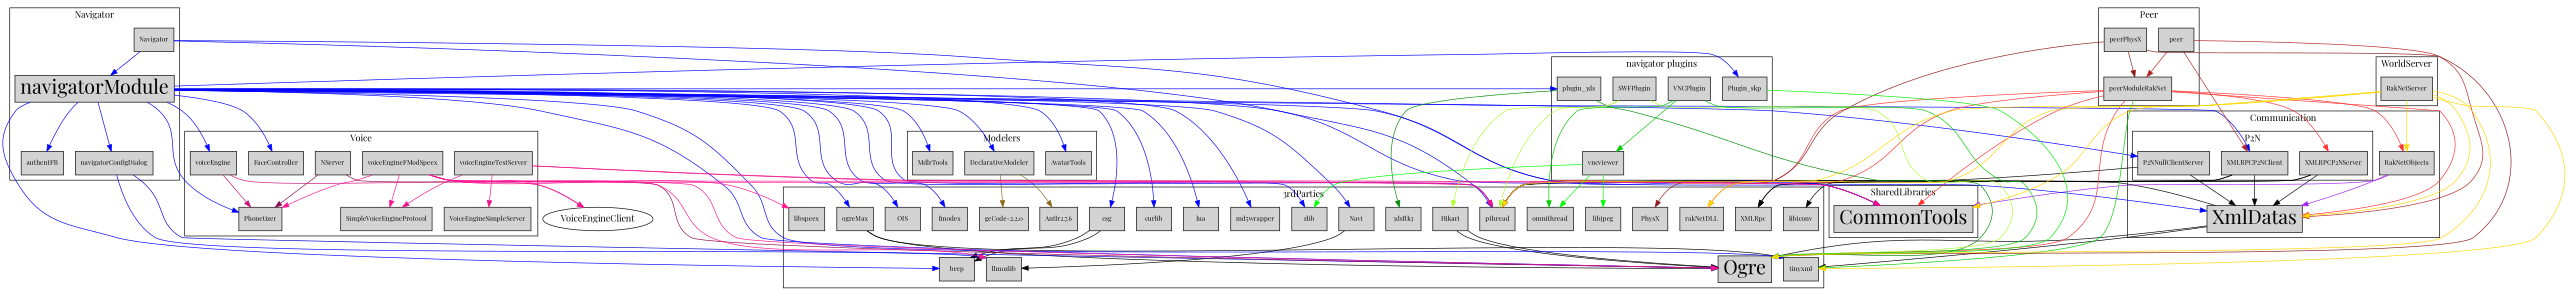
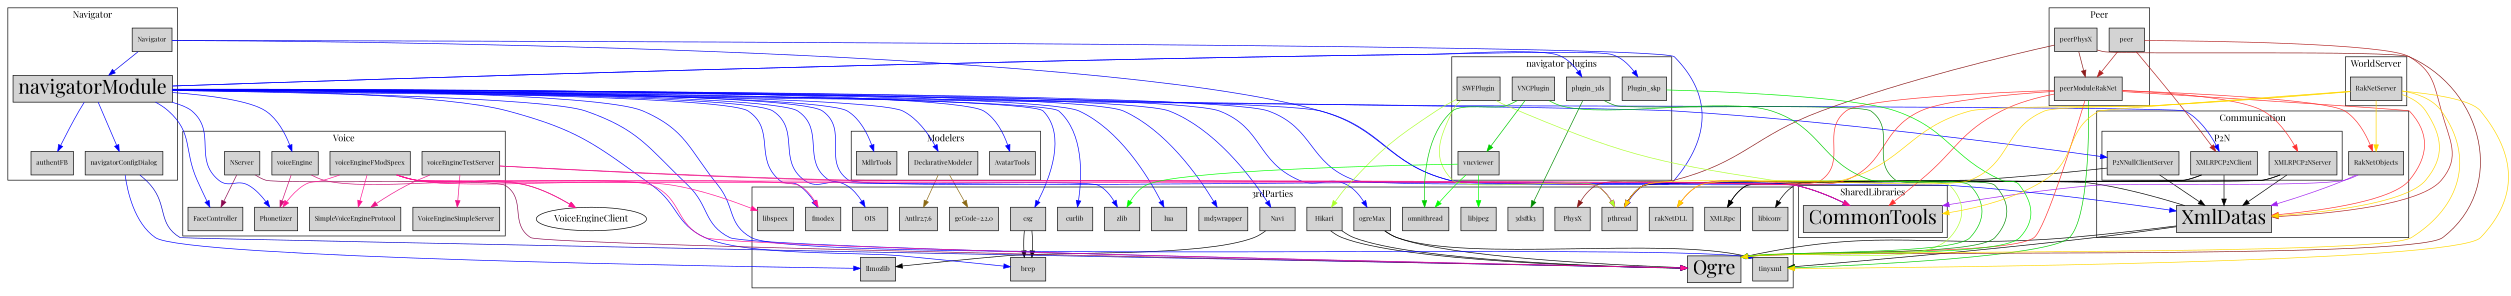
edge "NServer" -> "Phonetizer": now "NServer" -> "FaceController"
edge "voiceEngineFModSpeex" -> "llmozlib": now "voiceEngineFModSpeex" -> "fmodex"
